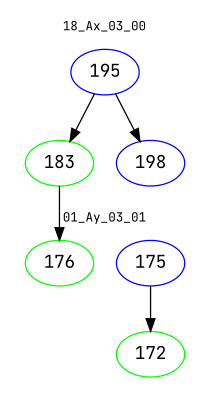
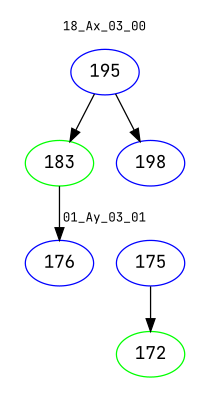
node "176": color green -> blue
